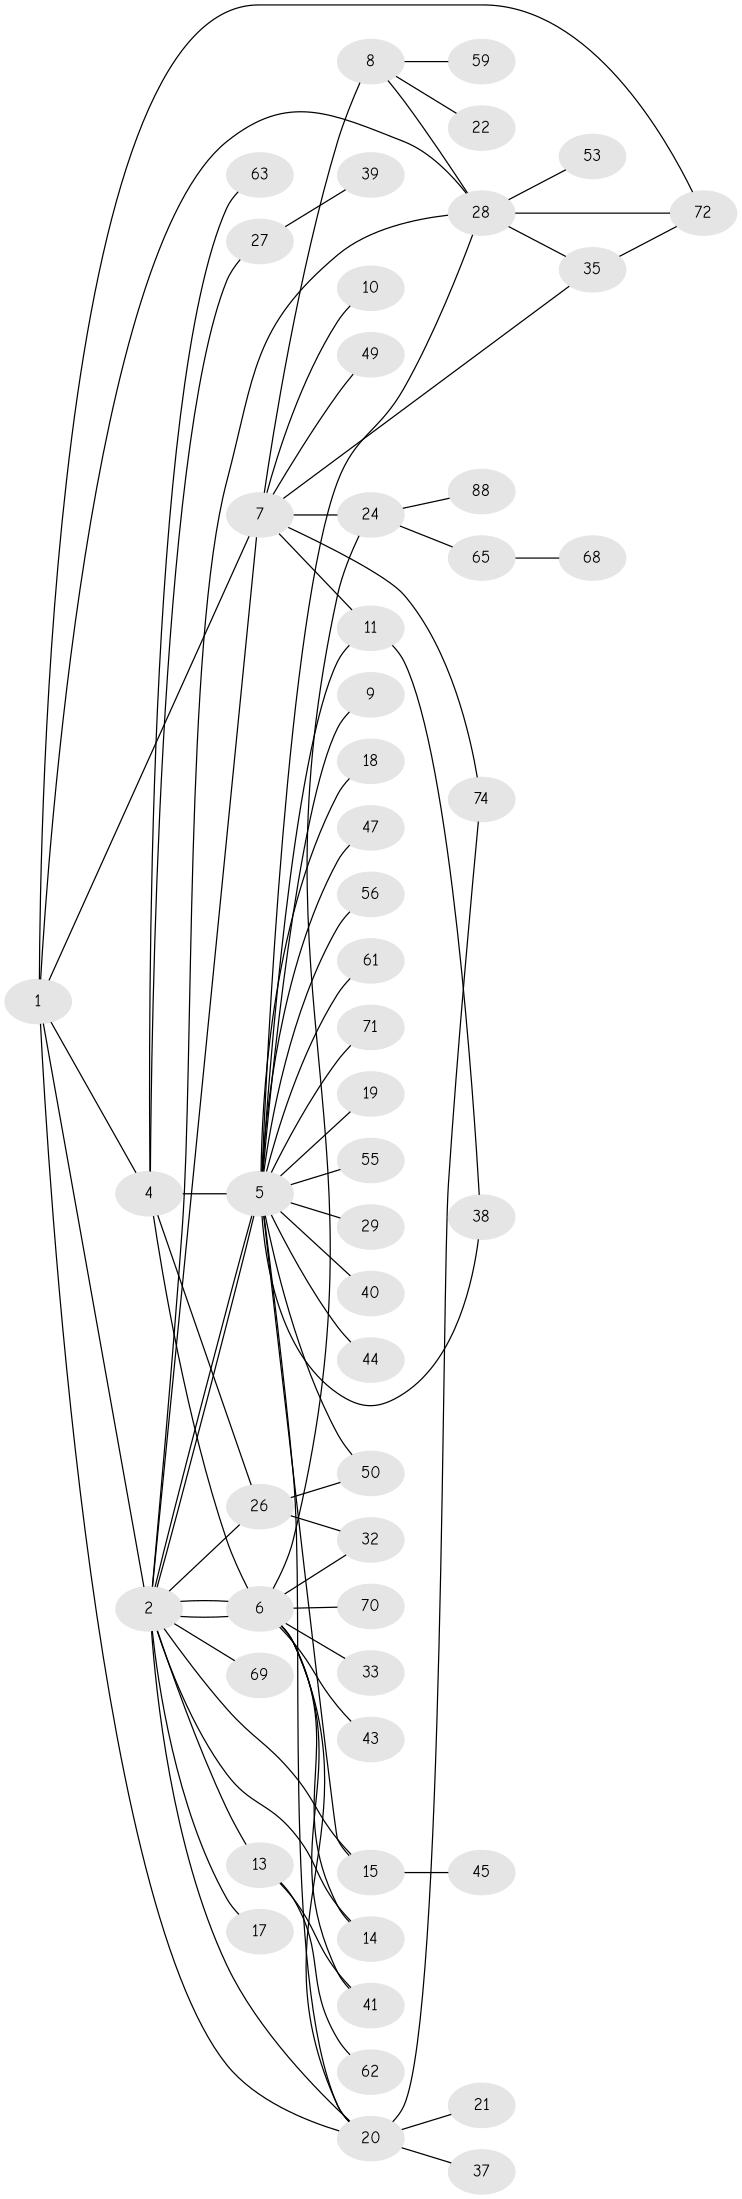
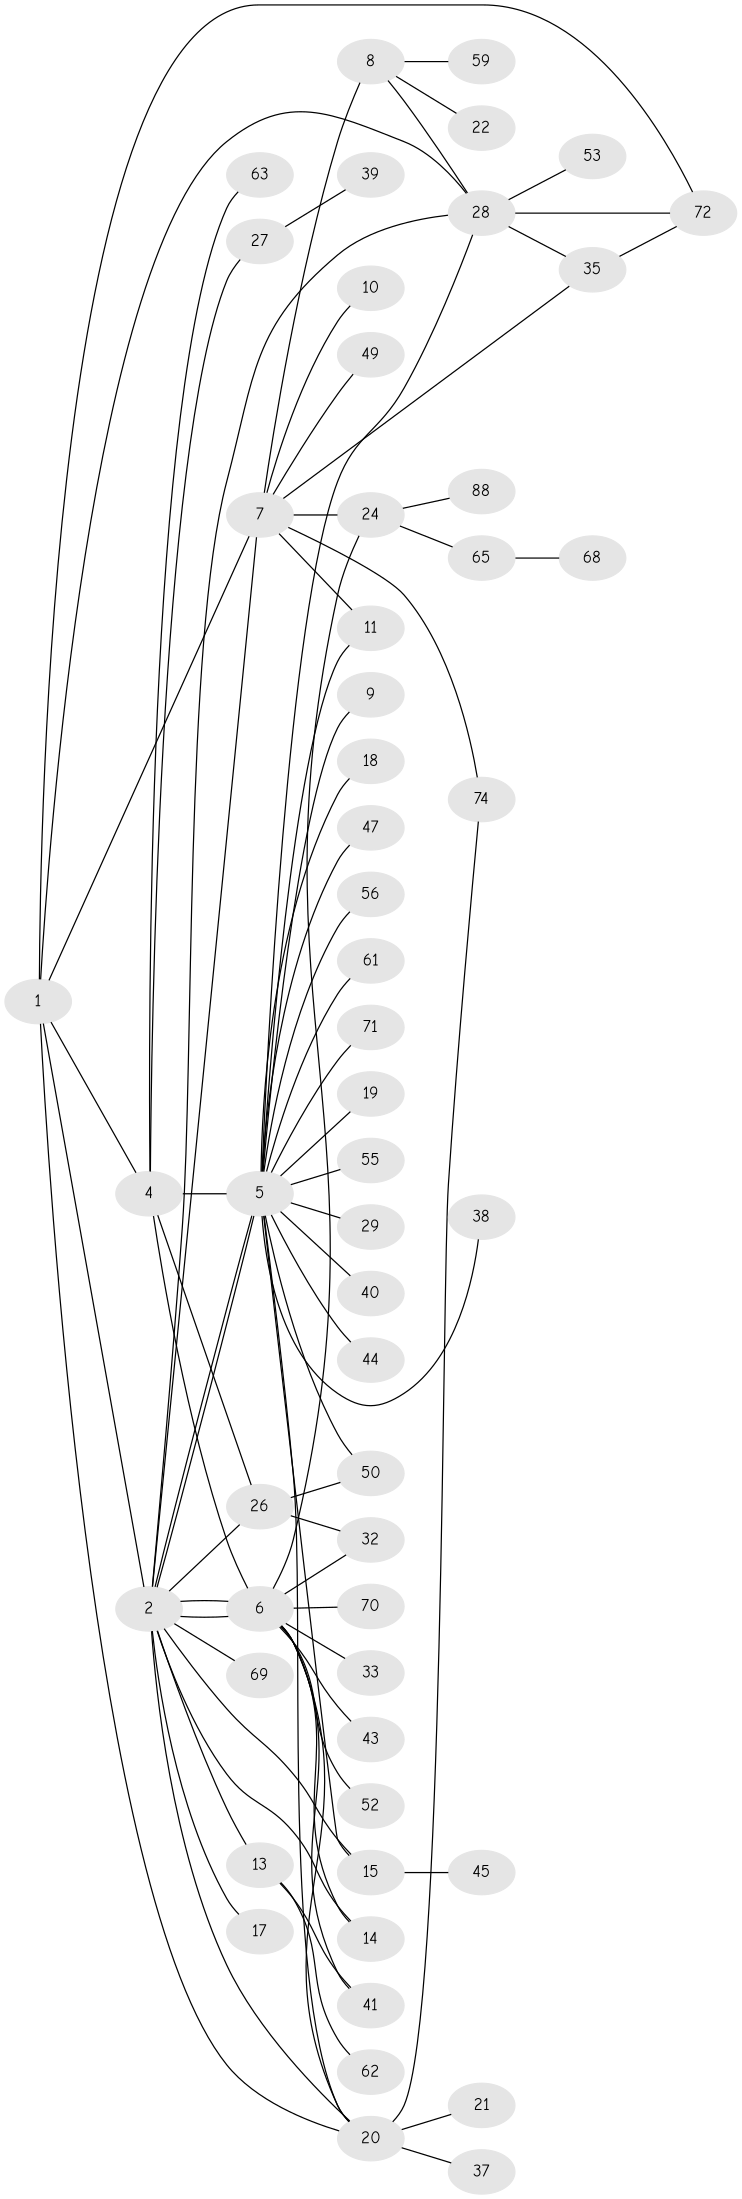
edge "11" -- "38": removed
node "52": added
